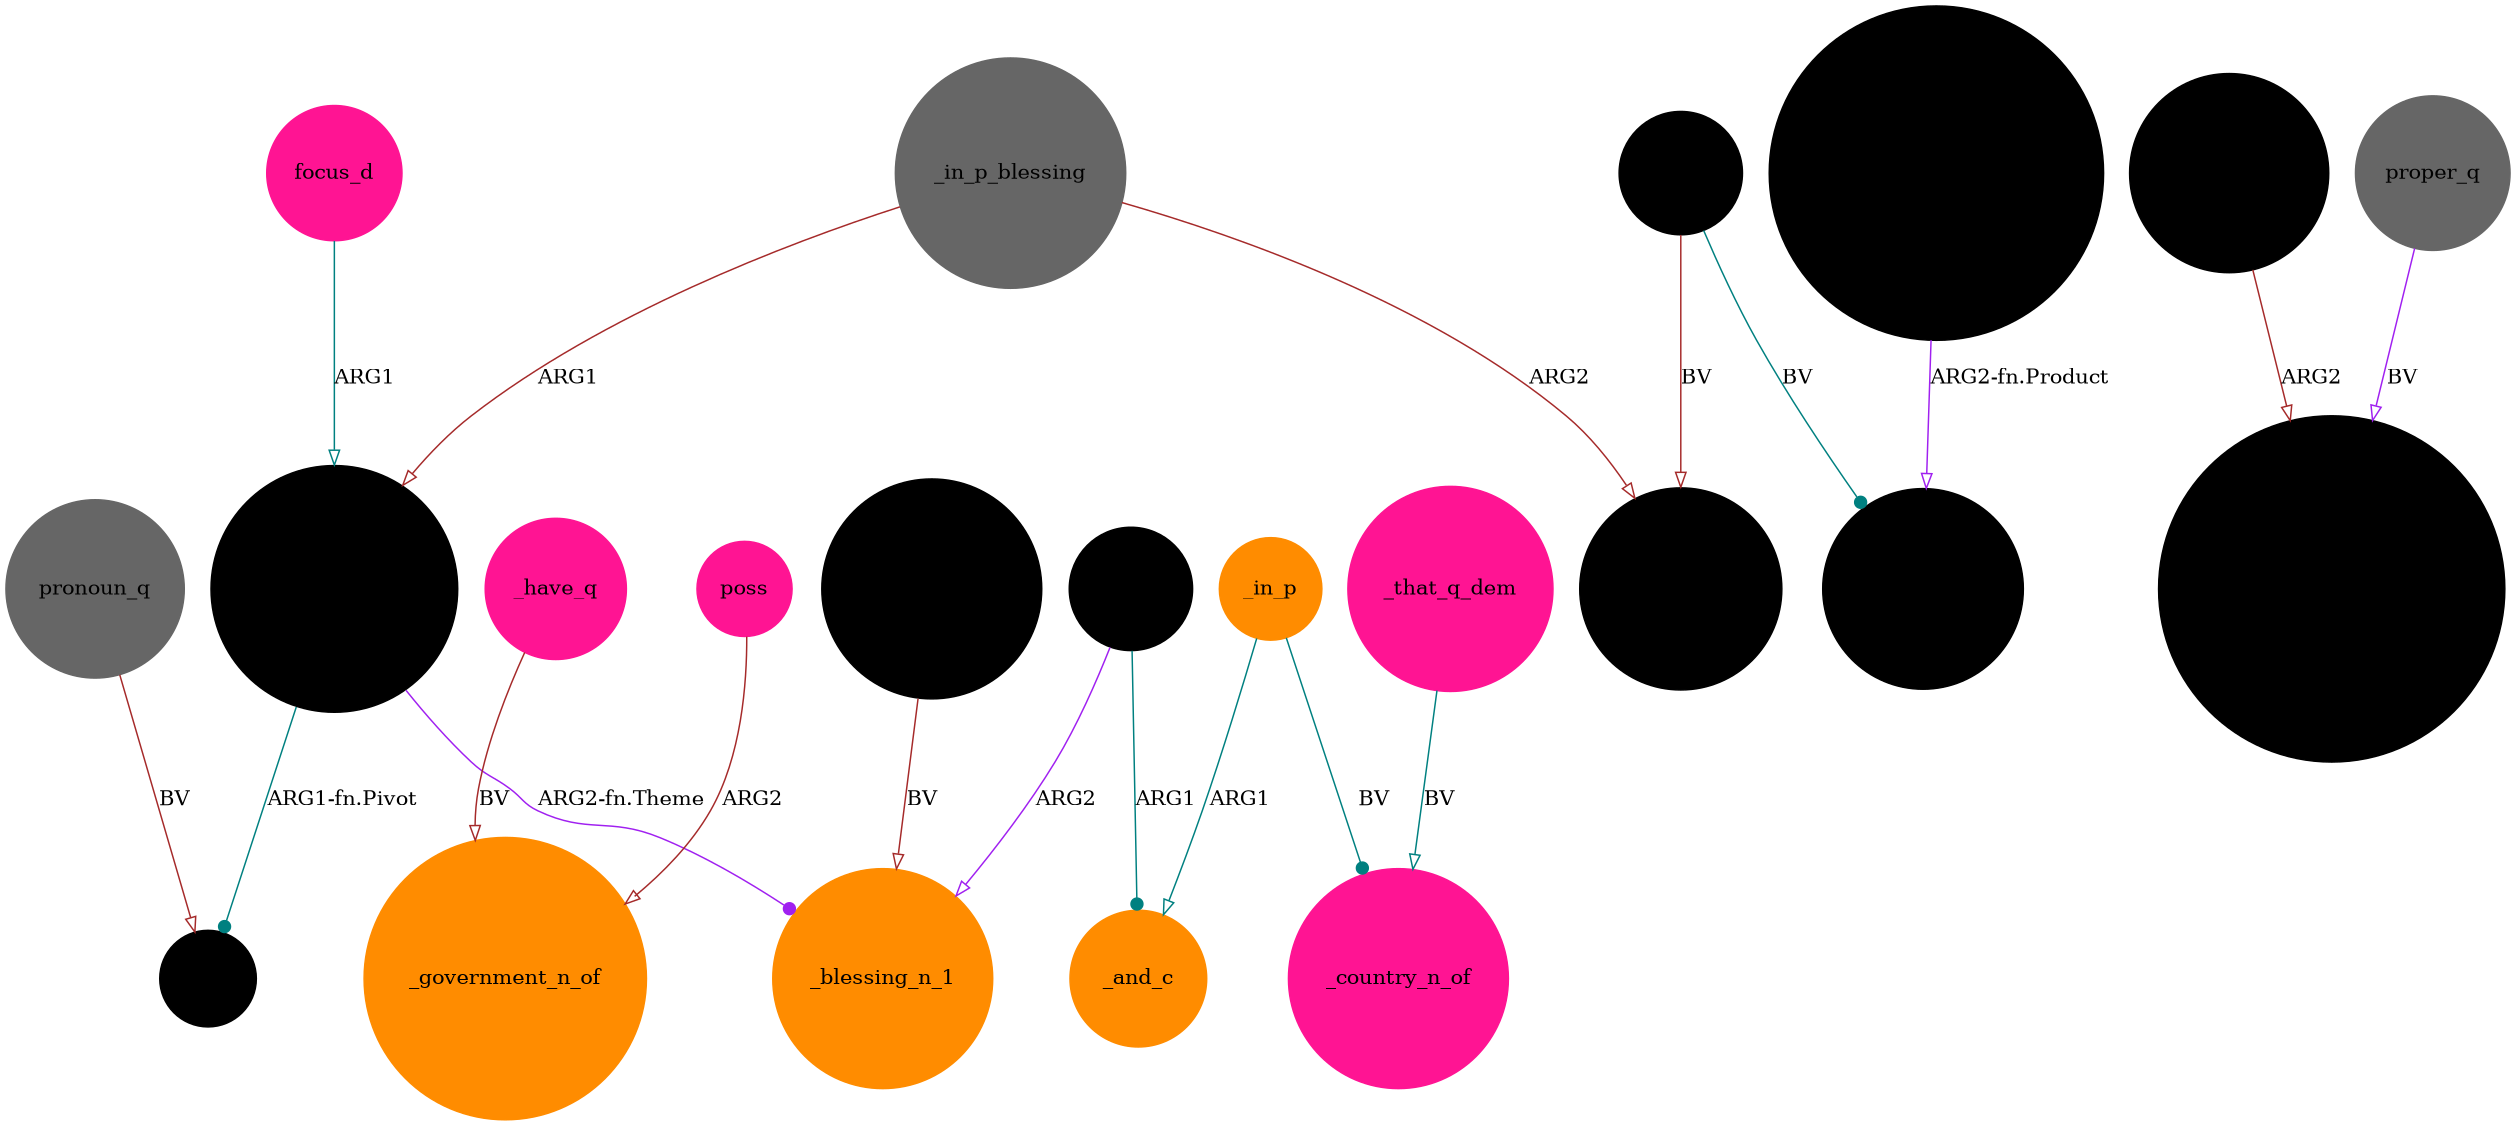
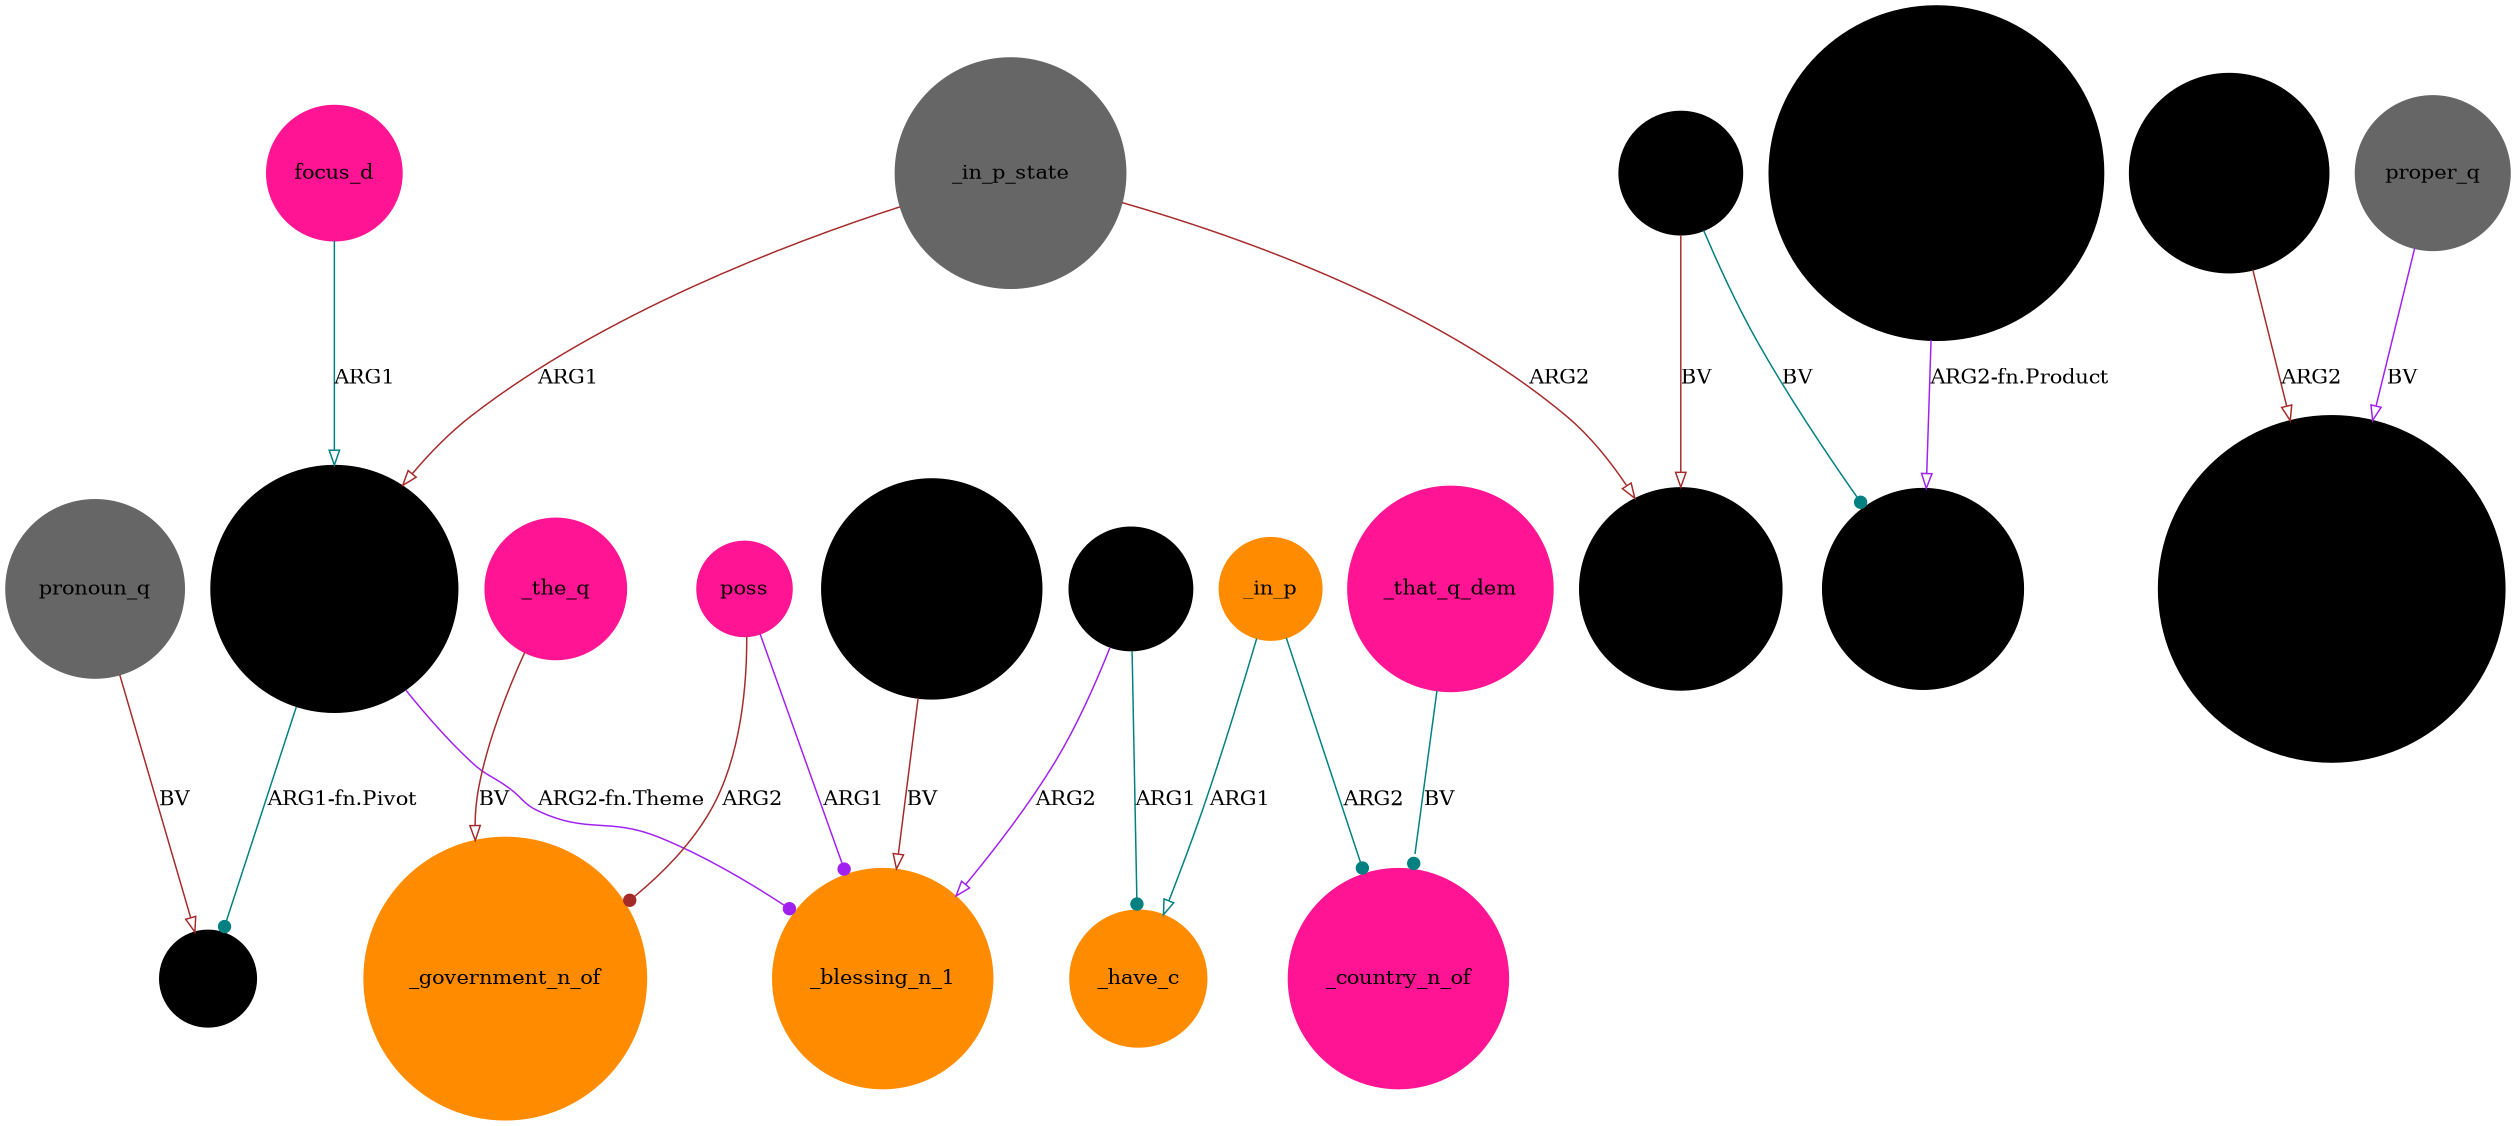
node "_in_p_blessing": label "_in_p_blessing" -> "_in_p_state"
node "_have_q": label "_have_q" -> "_the_q"
edge "poss" -> "_blessing_n_1": added, label "ARG1"
edge "_that_q_dem" -> "_country_n_of": arrowhead onormal -> dot
edge "poss" -> "_government_n_of": arrowhead onormal -> dot
edge "_in_p" -> "_country_n_of": label "BV" -> "ARG2"
node "_and_c": label "_and_c" -> "_have_c"
